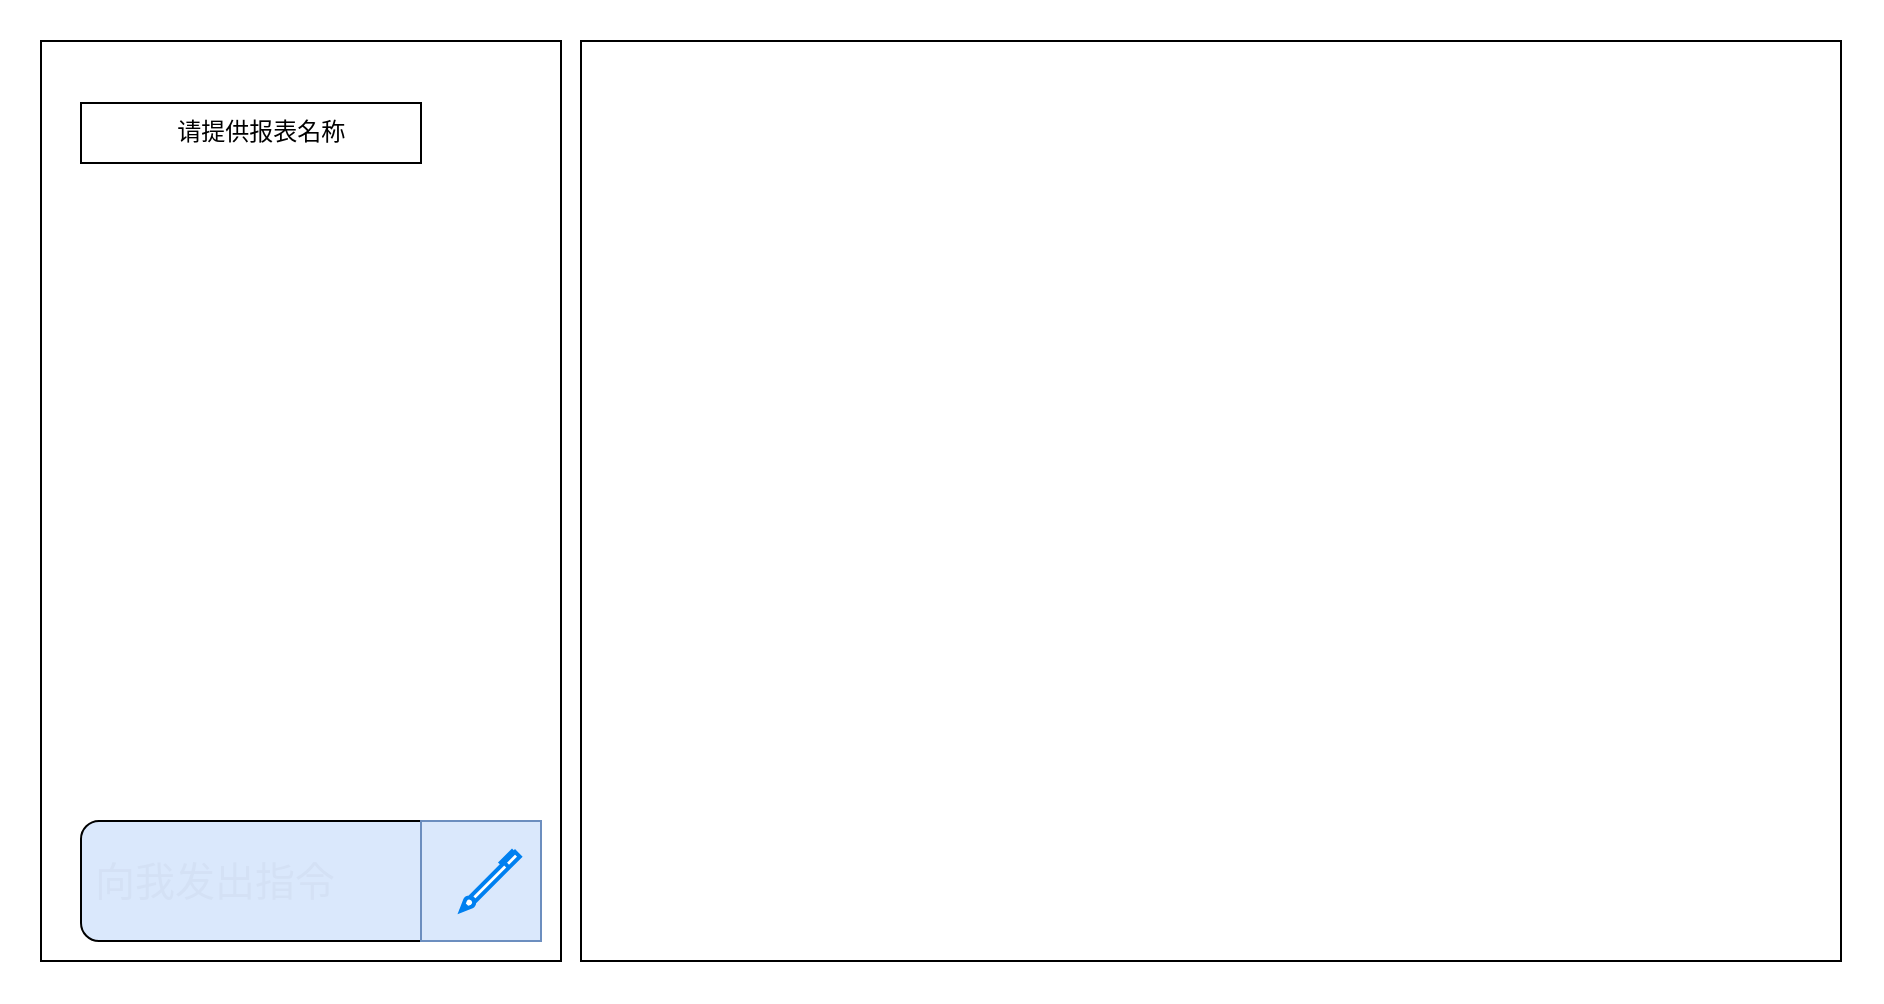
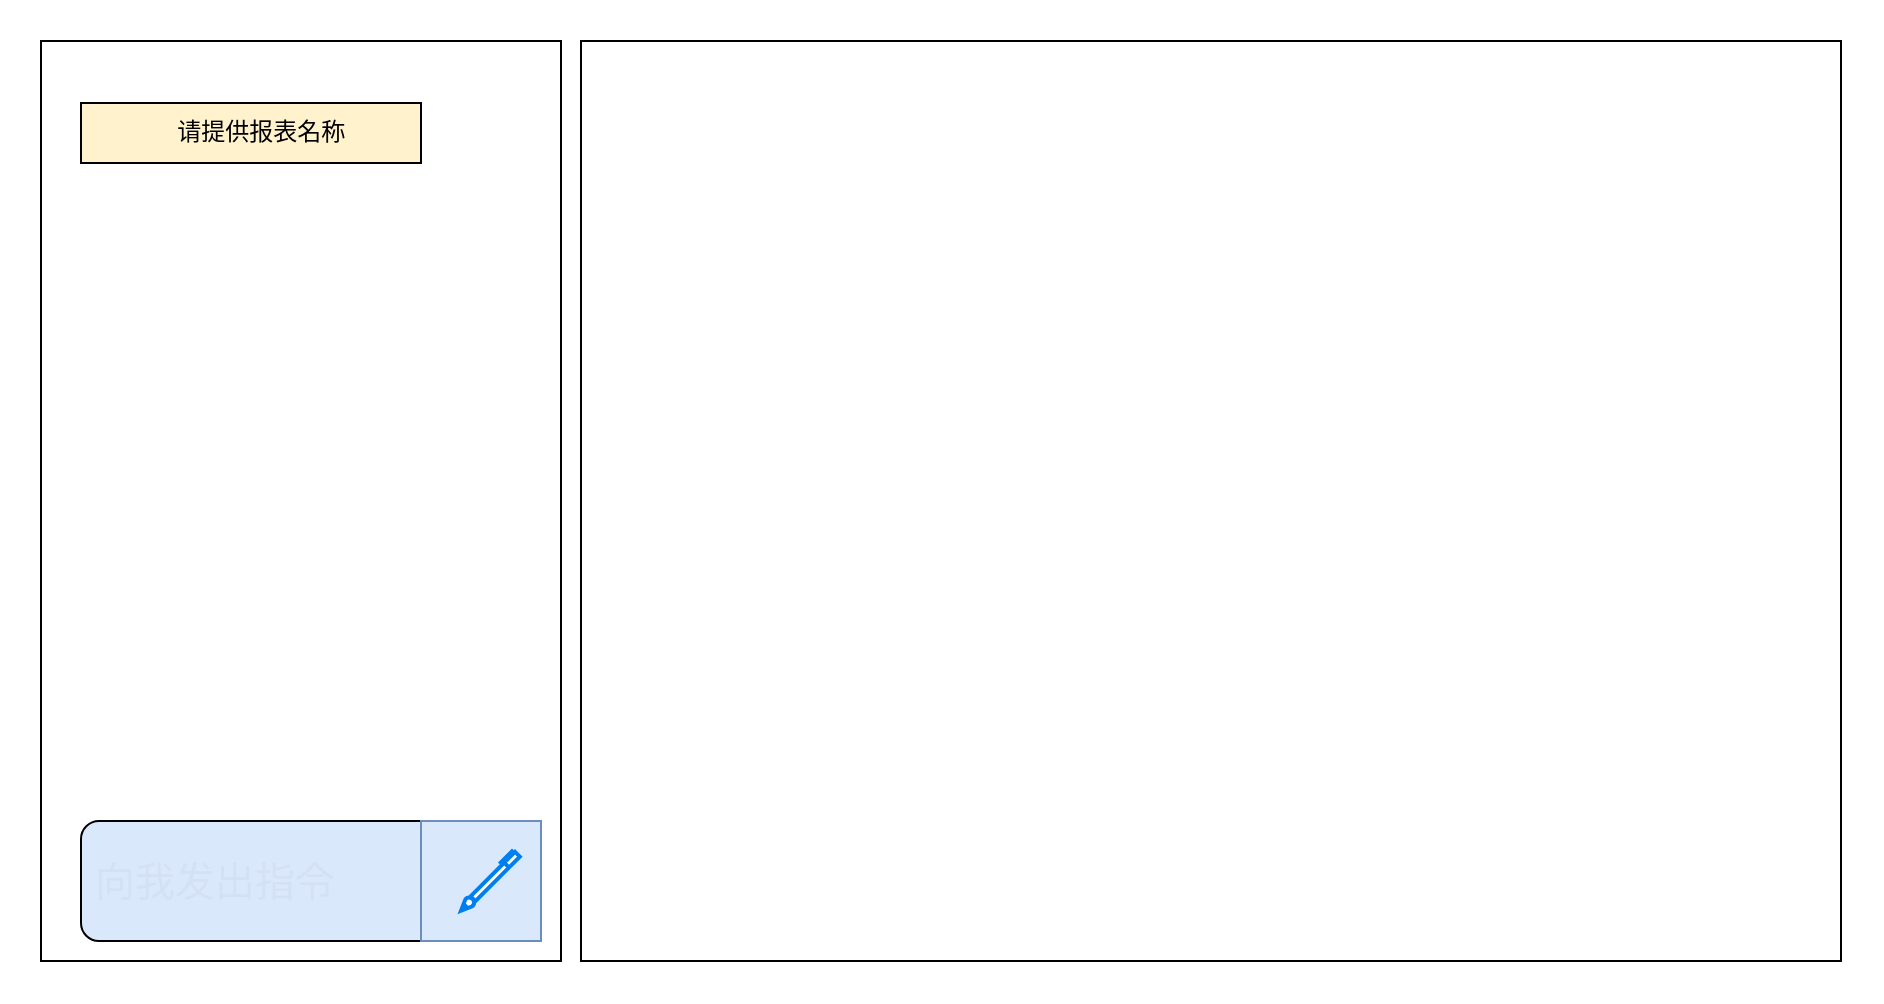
node "请提供报表名称": fillcolor #ffffff -> #fff2cc
